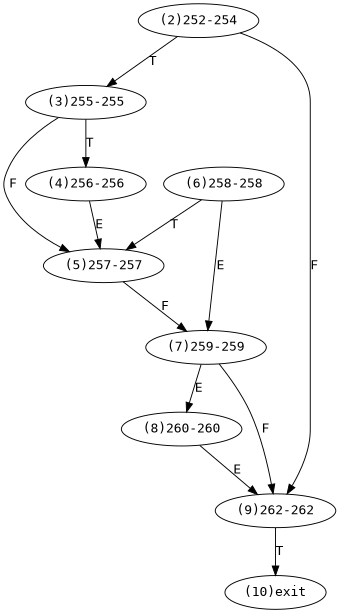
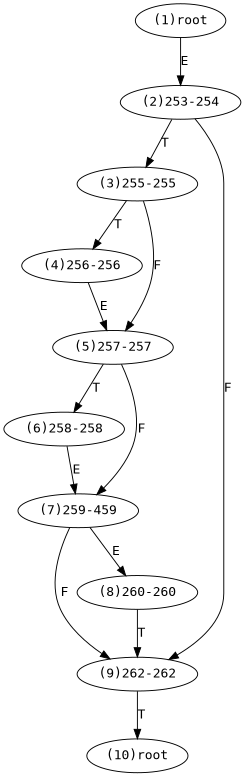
node "(1)root": added
node "(2)252-254": label "(2)252-254" -> "(2)253-254"
edge "(6)258-258" -> "(5)257-257": reversed
node "(7)259-259": label "(7)259-259" -> "(7)259-459"
edge "(8)260-260" -> "(9)262-262": label "E" -> "T"
node "(10)exit": label "(10)exit" -> "(10)root"
